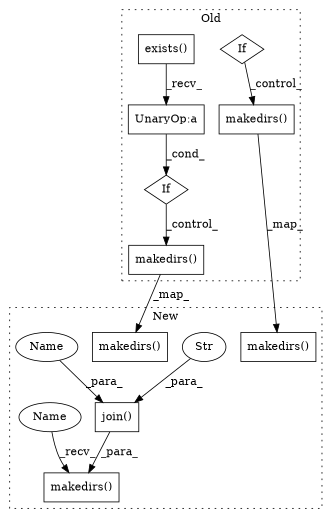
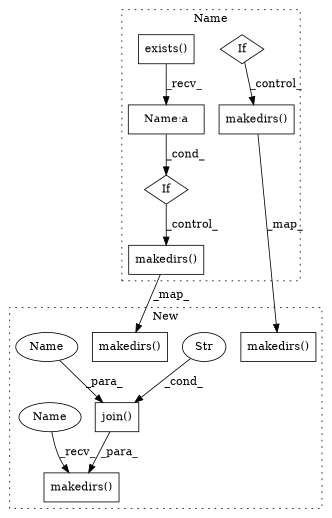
cluster "Old": label "Old" -> "Name"
node "UnaryOp:a": label "UnaryOp:a" -> "Name:a"
edge "Str" -> "join()": label "_para_" -> "_cond_"
